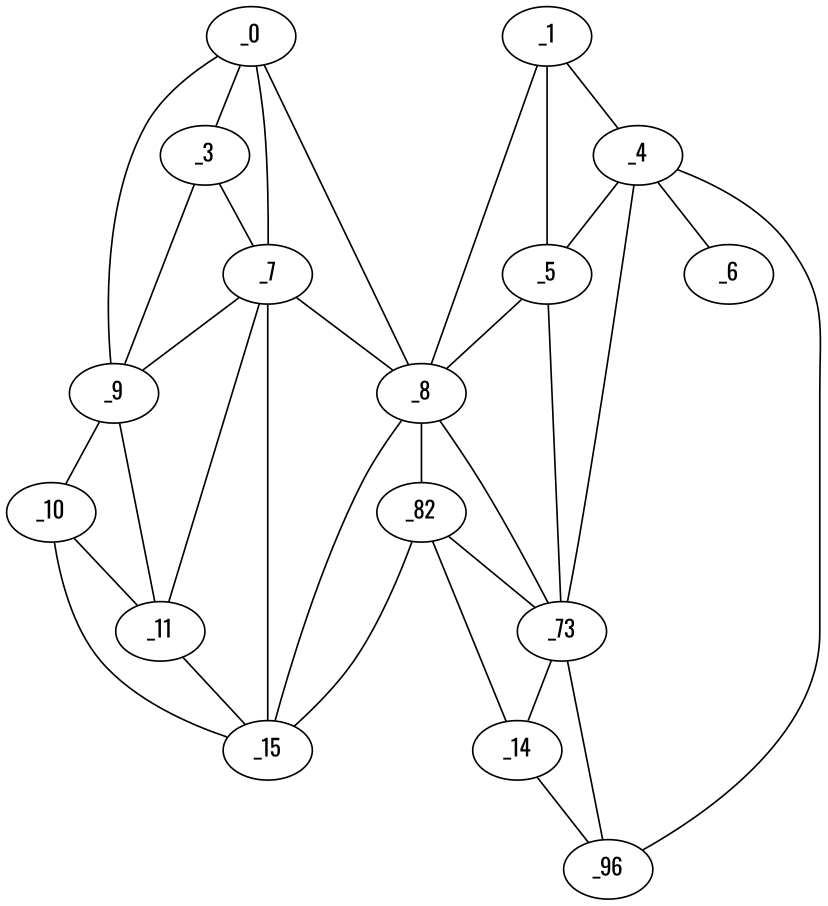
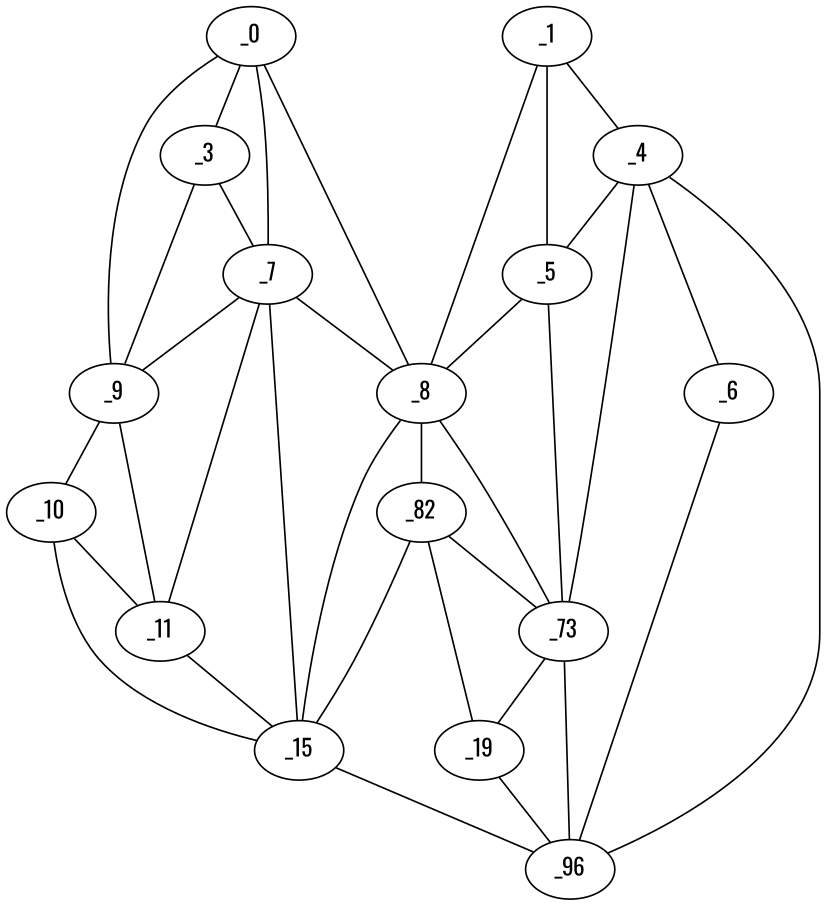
edge "_6" -- "_96": added
node "_14": label "_14" -> "_19"
edge "_15" -- "_96": added
